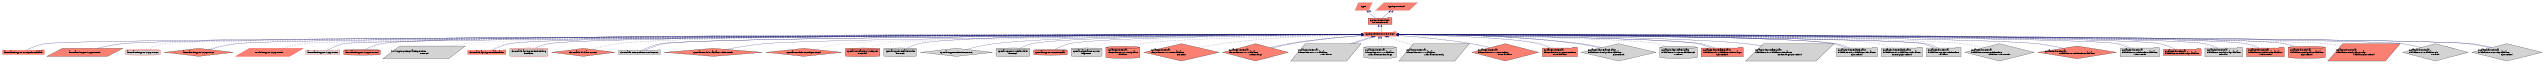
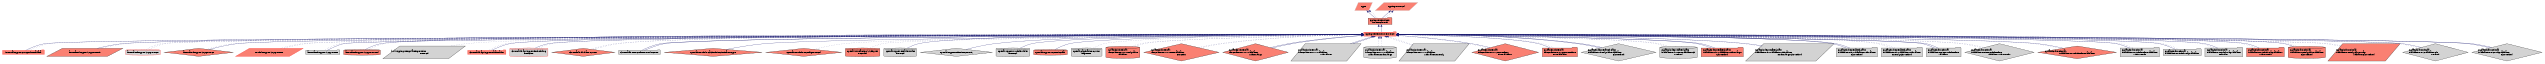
node "annotated_types.GroupedMetadata": label "annotated_types.GroupedMetadata" -> "internal_types.GroupedMetadata"
node "annotated_types.SupportsLt": color red -> black
node "openai._models.ValidatorWithoutInfo": label "openai._models.ValidatorWithoutInfo" -> "openai._models.CachedDiscriminatorType"
node "pydantic.functional _validators.ModelWrapValidator": fillcolor salmon -> lightgrey
